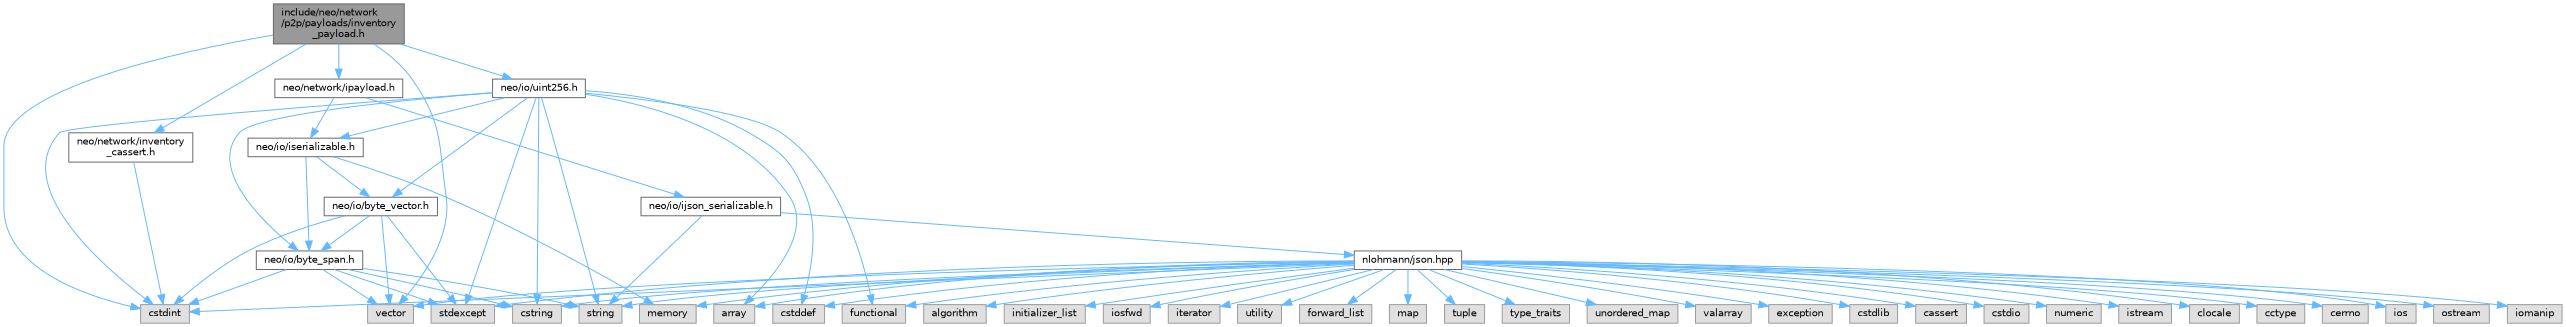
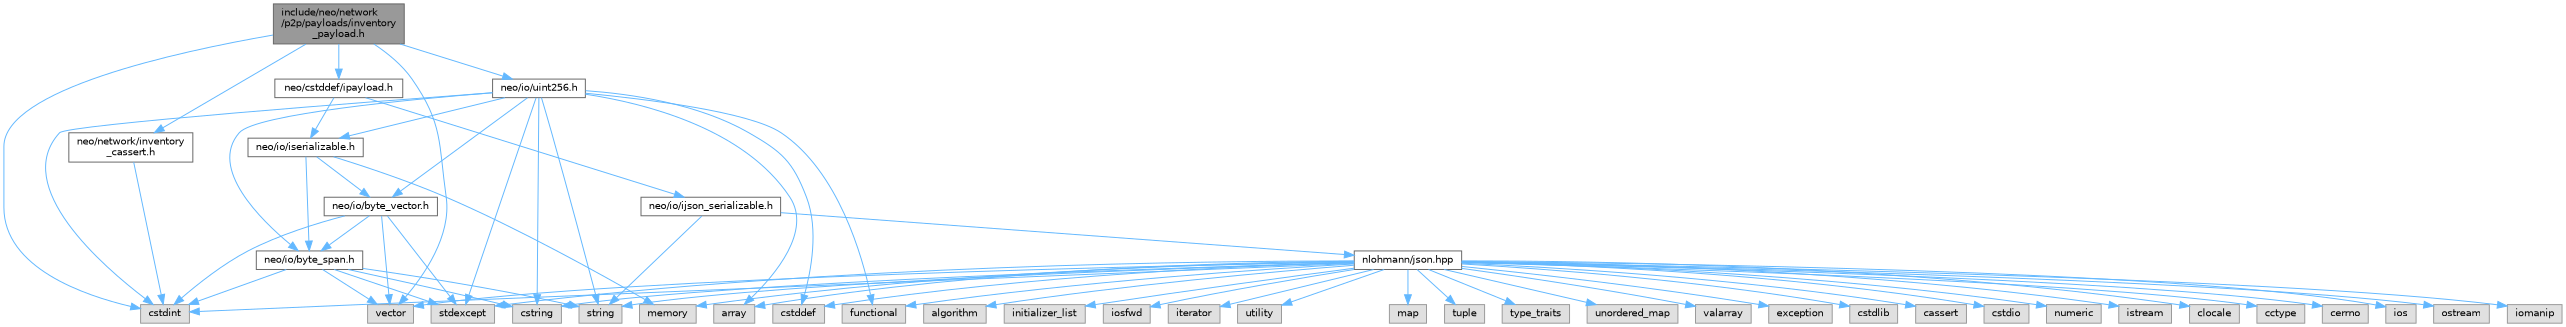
node "neo/network/ipayload.h": label "neo/network/ipayload.h" -> "neo/cstddef/ipayload.h"
node "forward_list": removed
